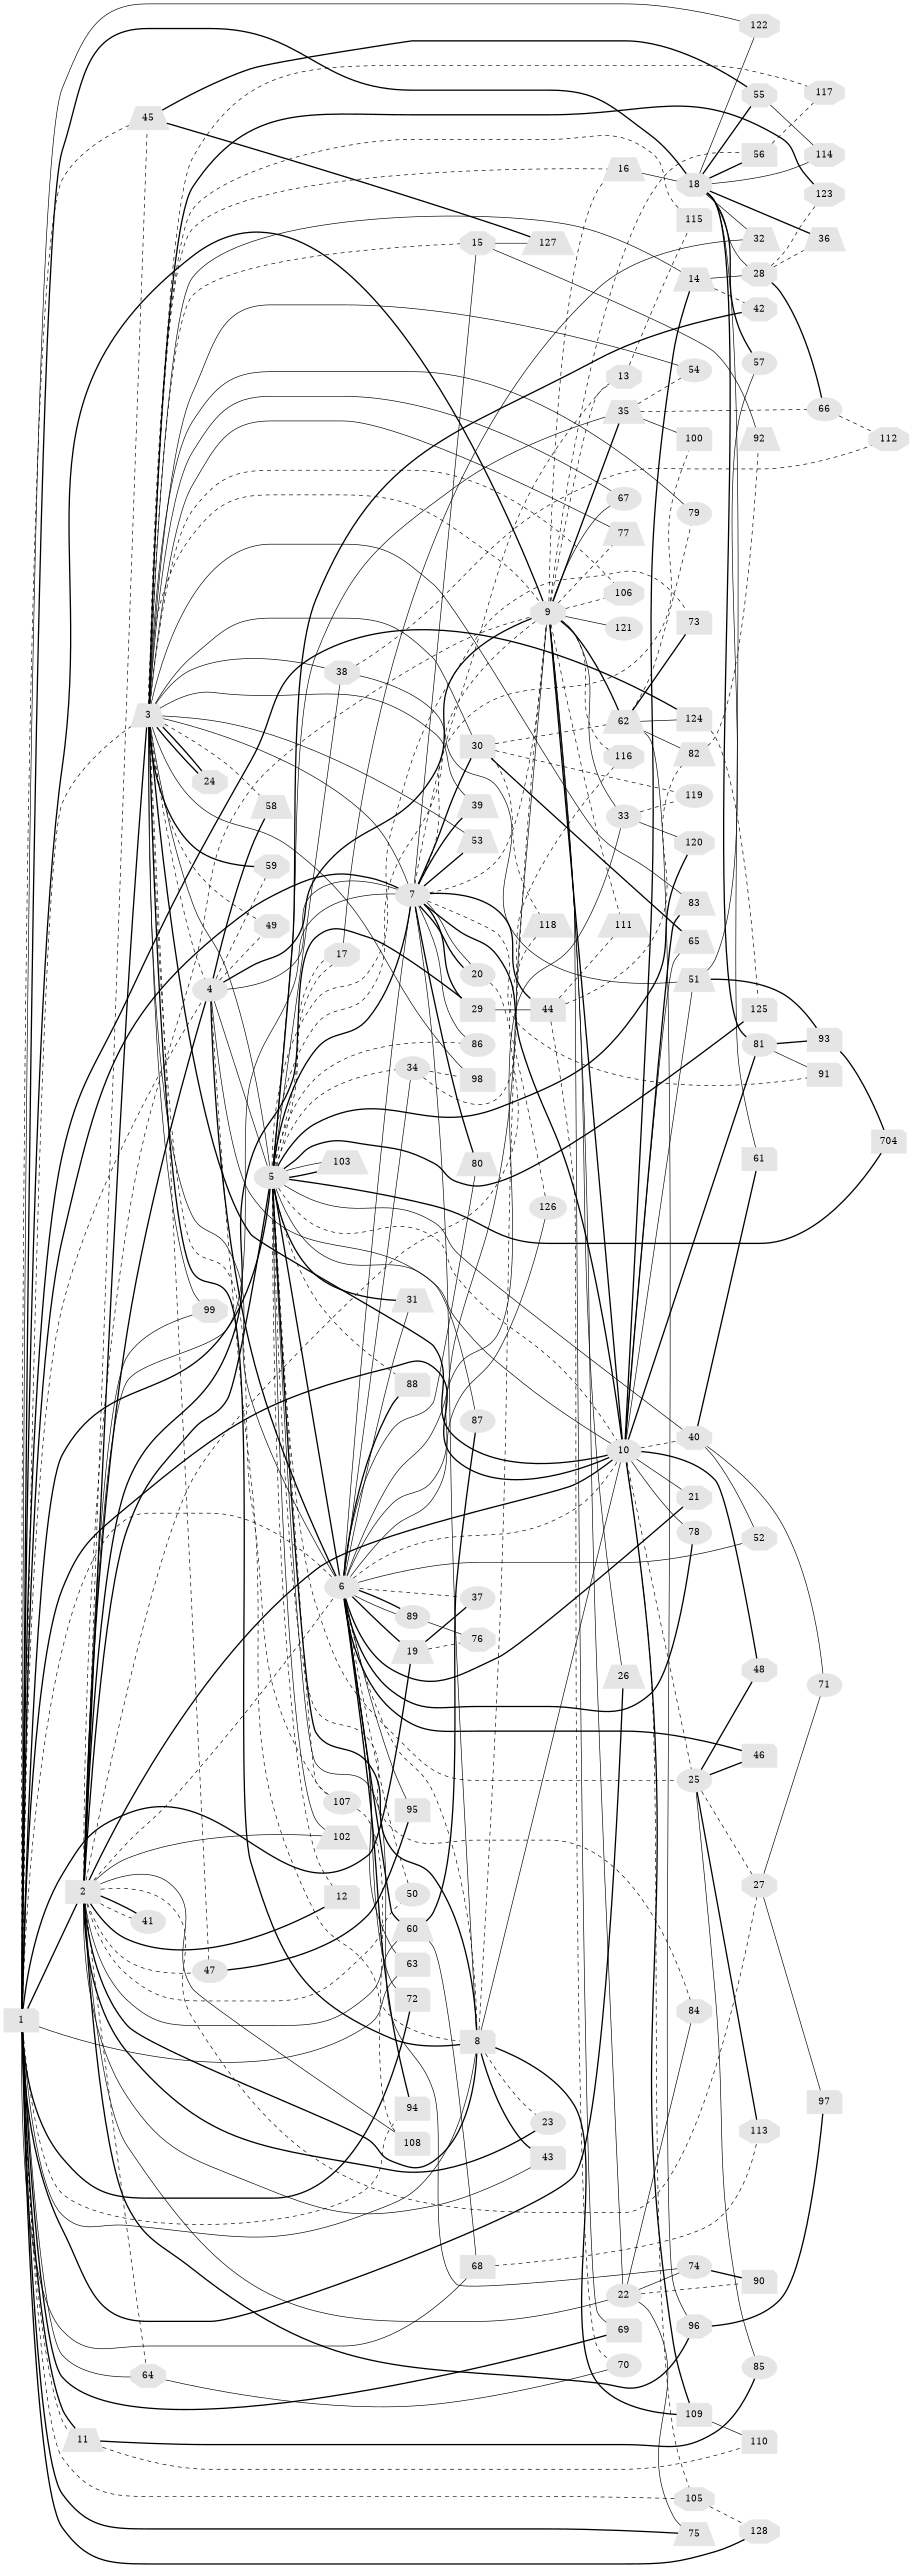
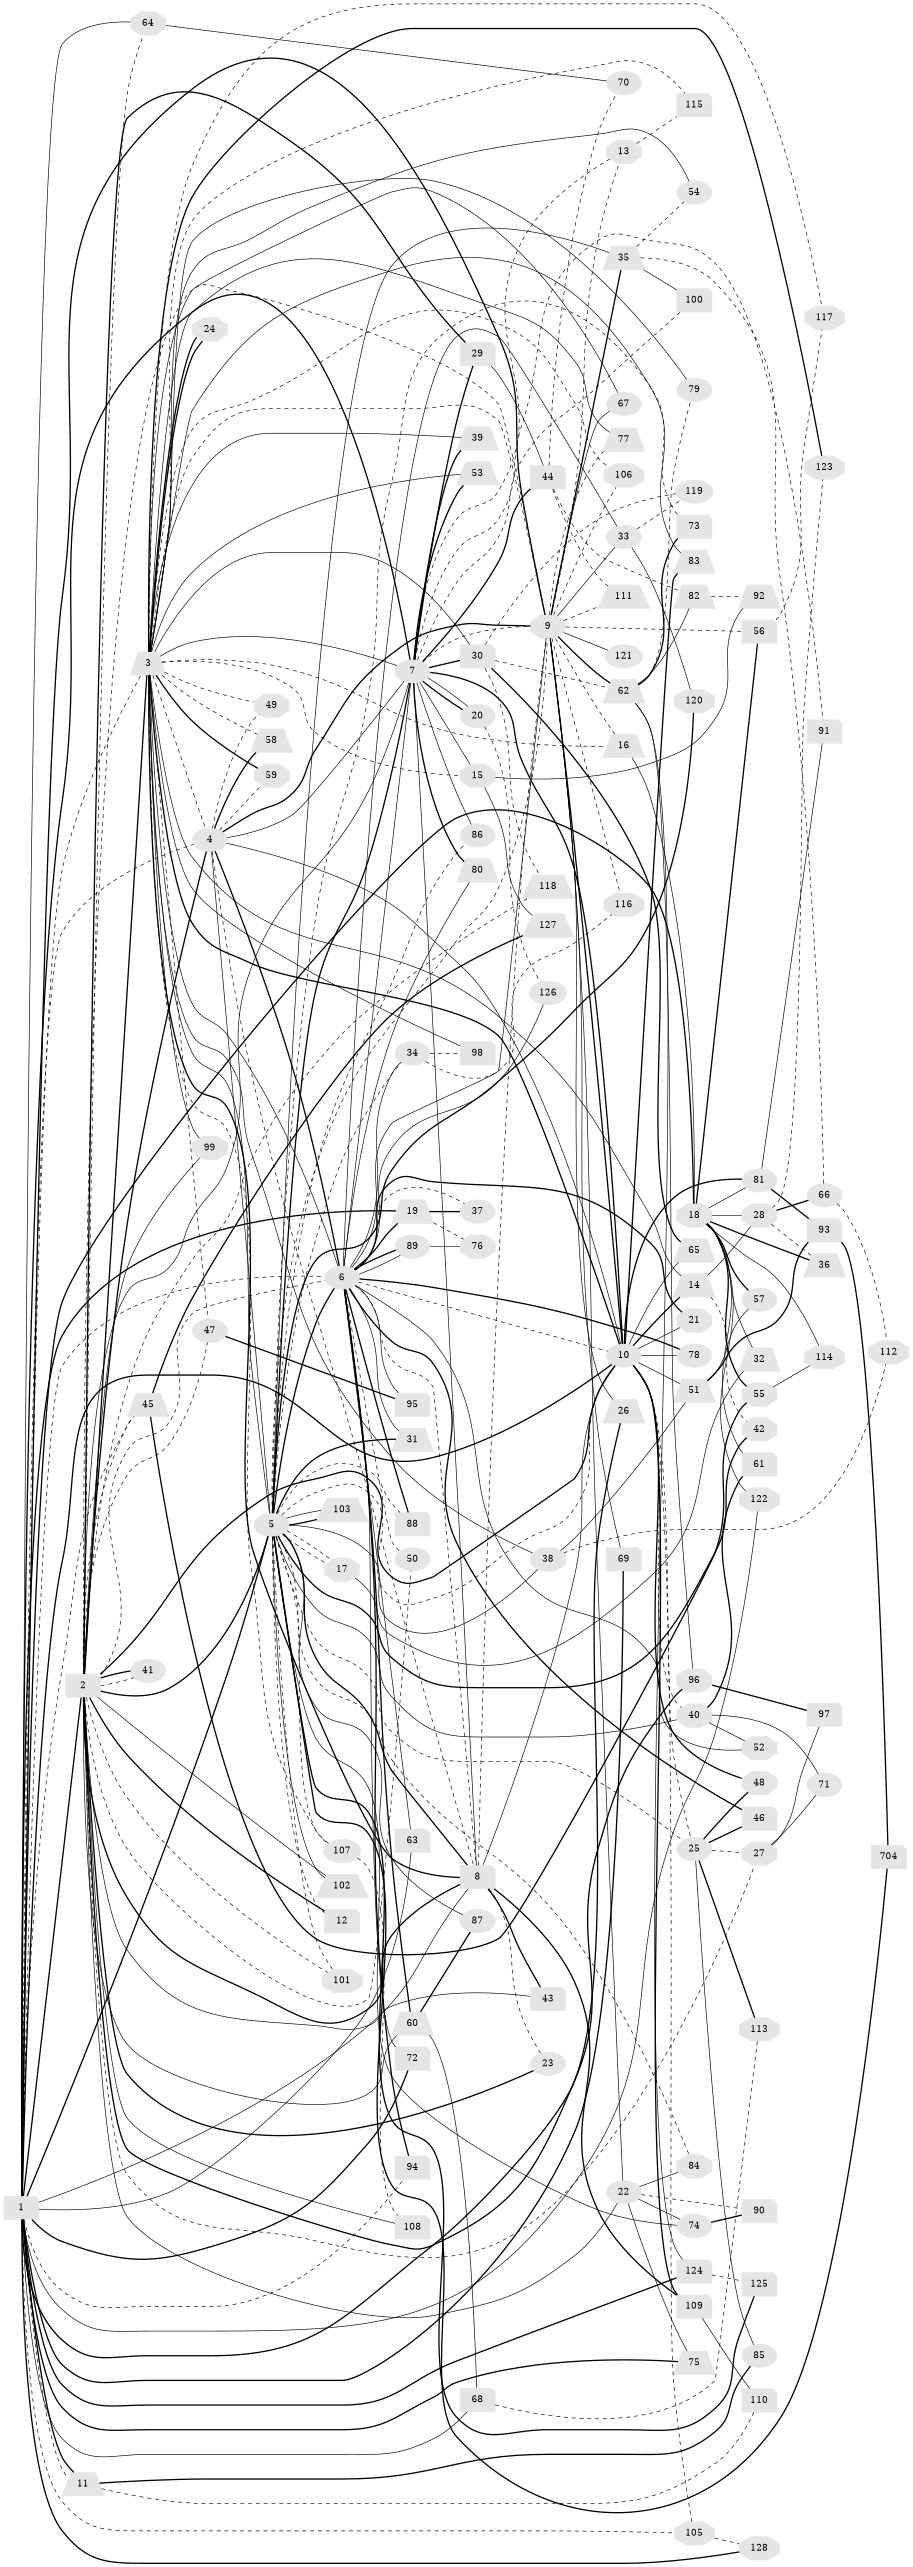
edge "18" -- "81": style bold -> solid
node "101": added
